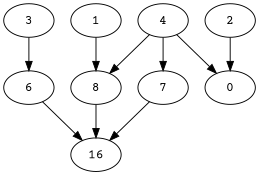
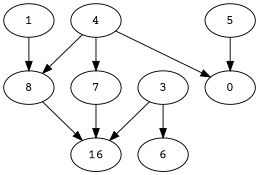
node "2": label "2" -> "5"
edge "6" -> "16": now "3" -> "16"
